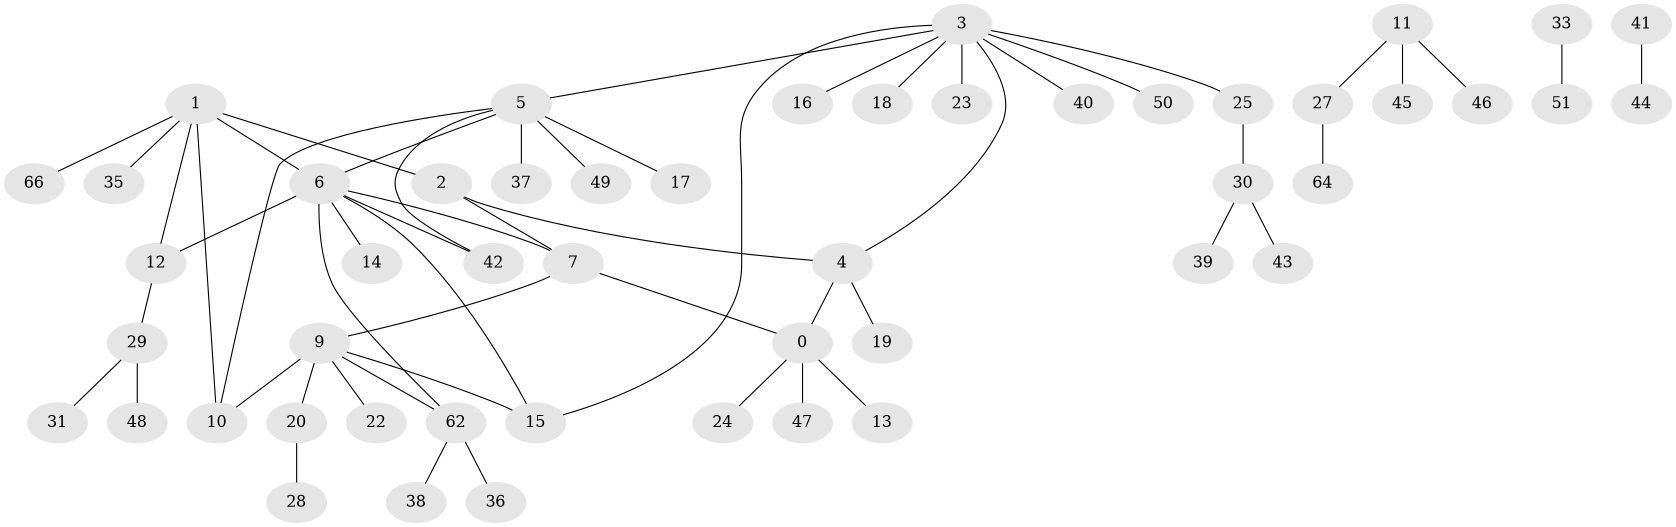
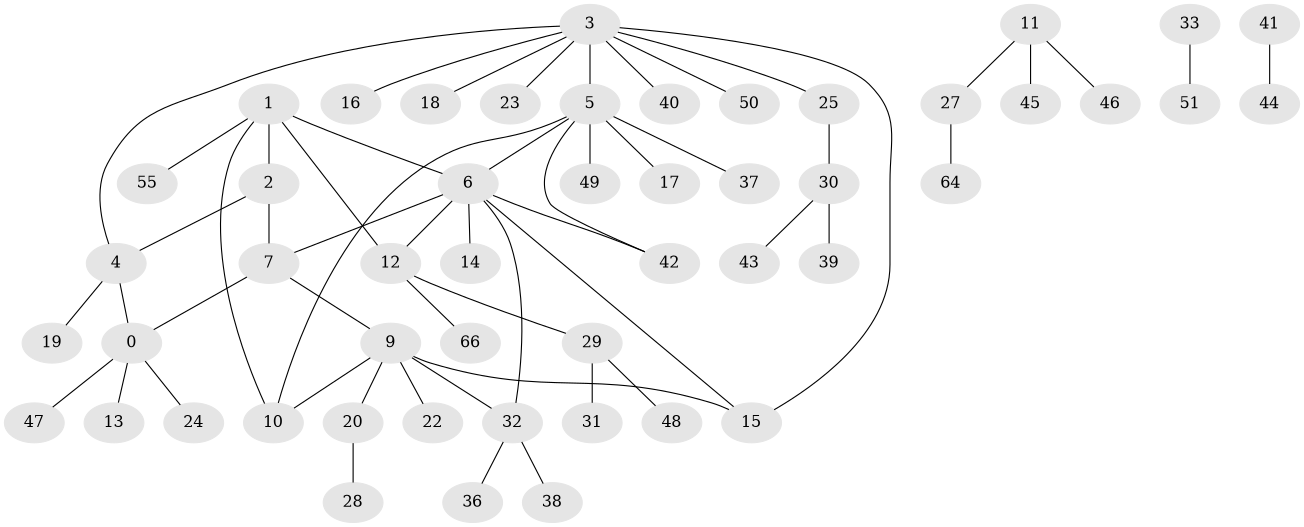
edge "1" -- "66": now "12" -- "66"
node "35": label "35" -> "55"
node "62": label "62" -> "32"
